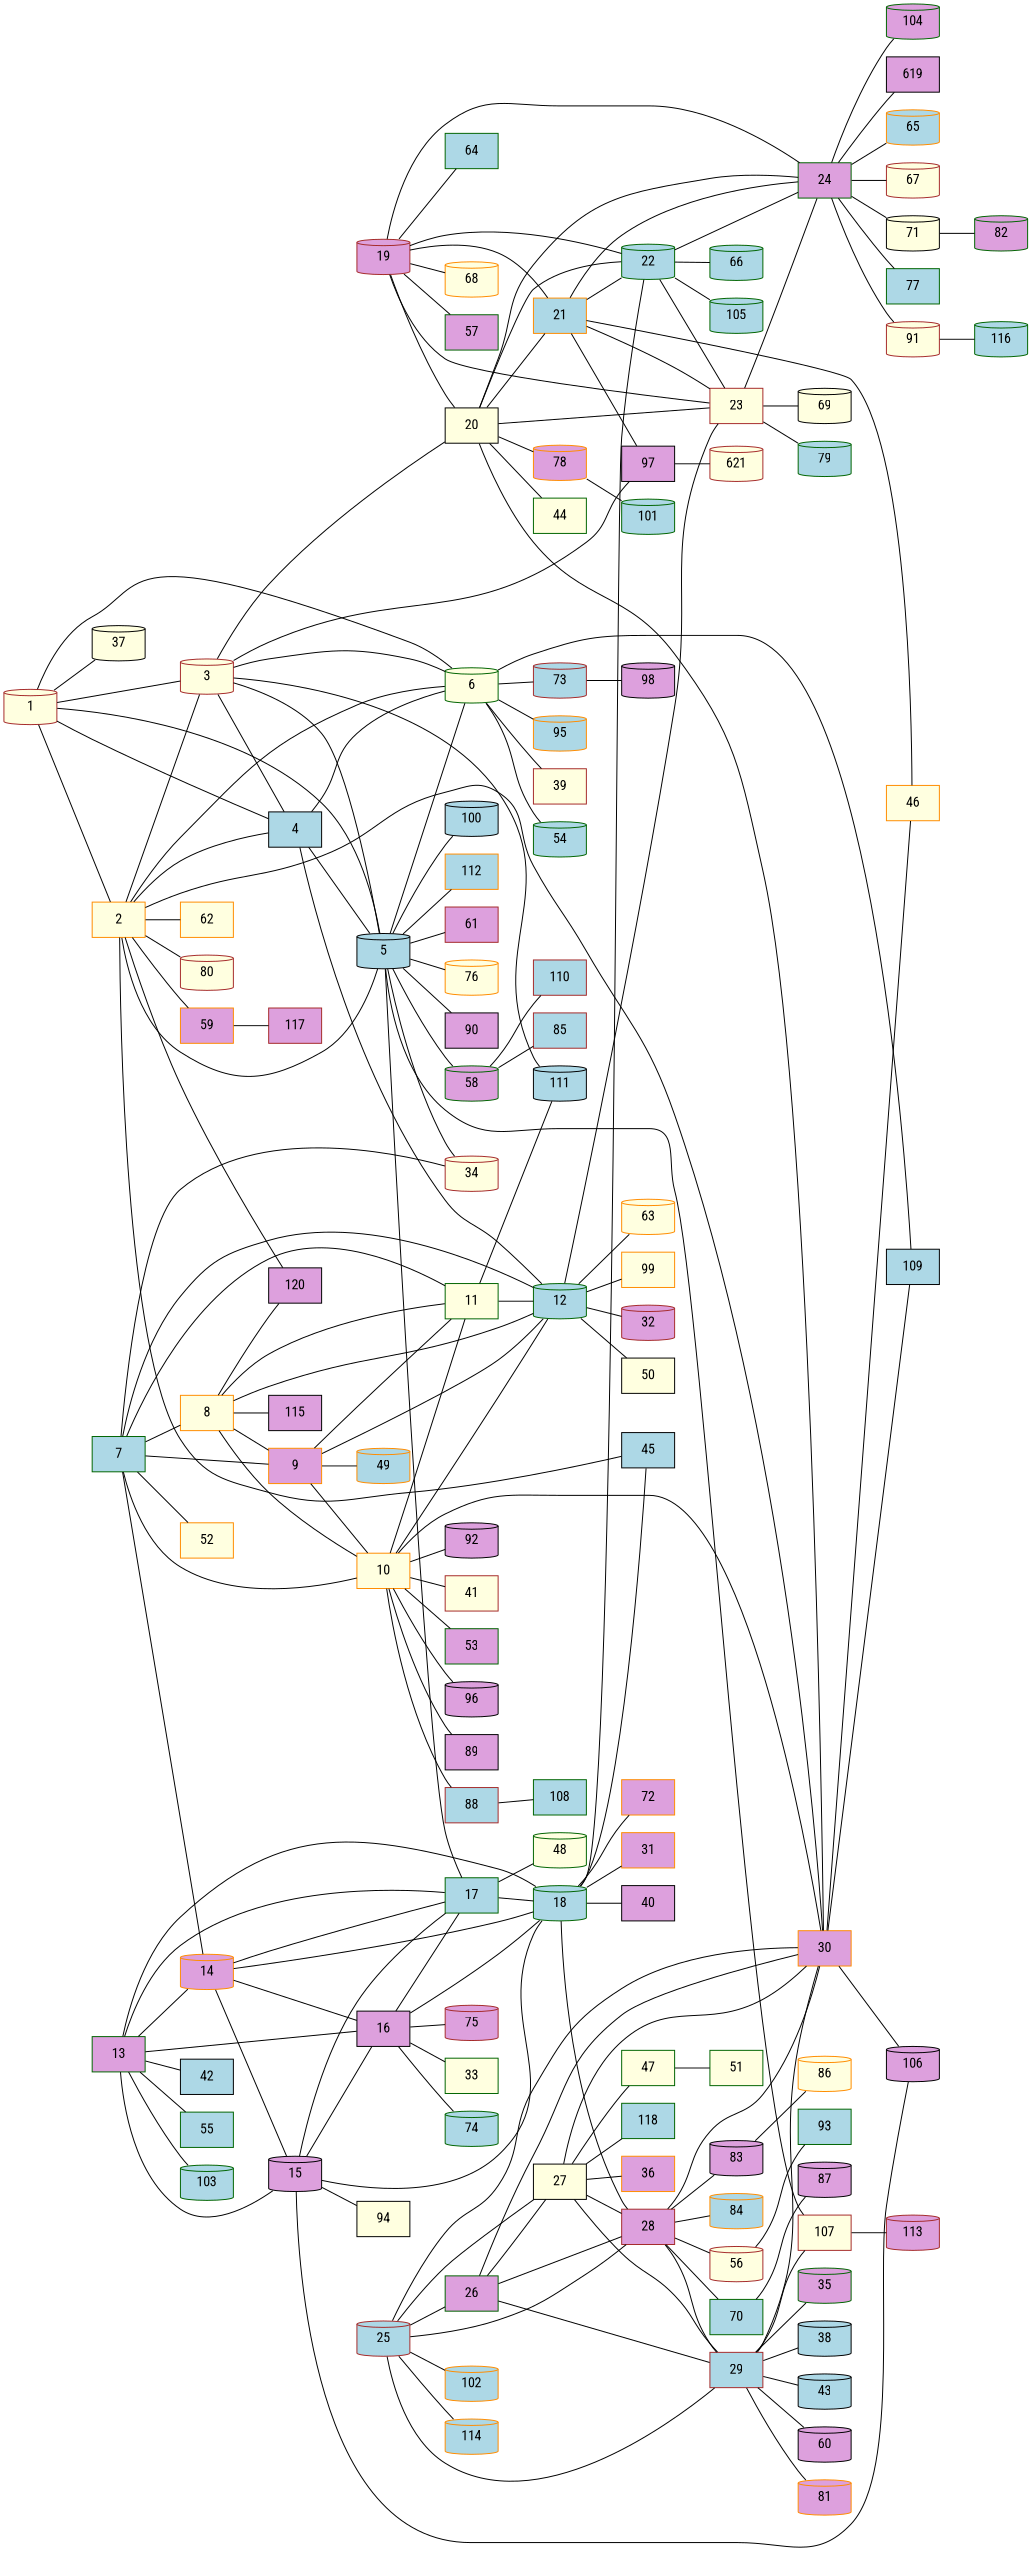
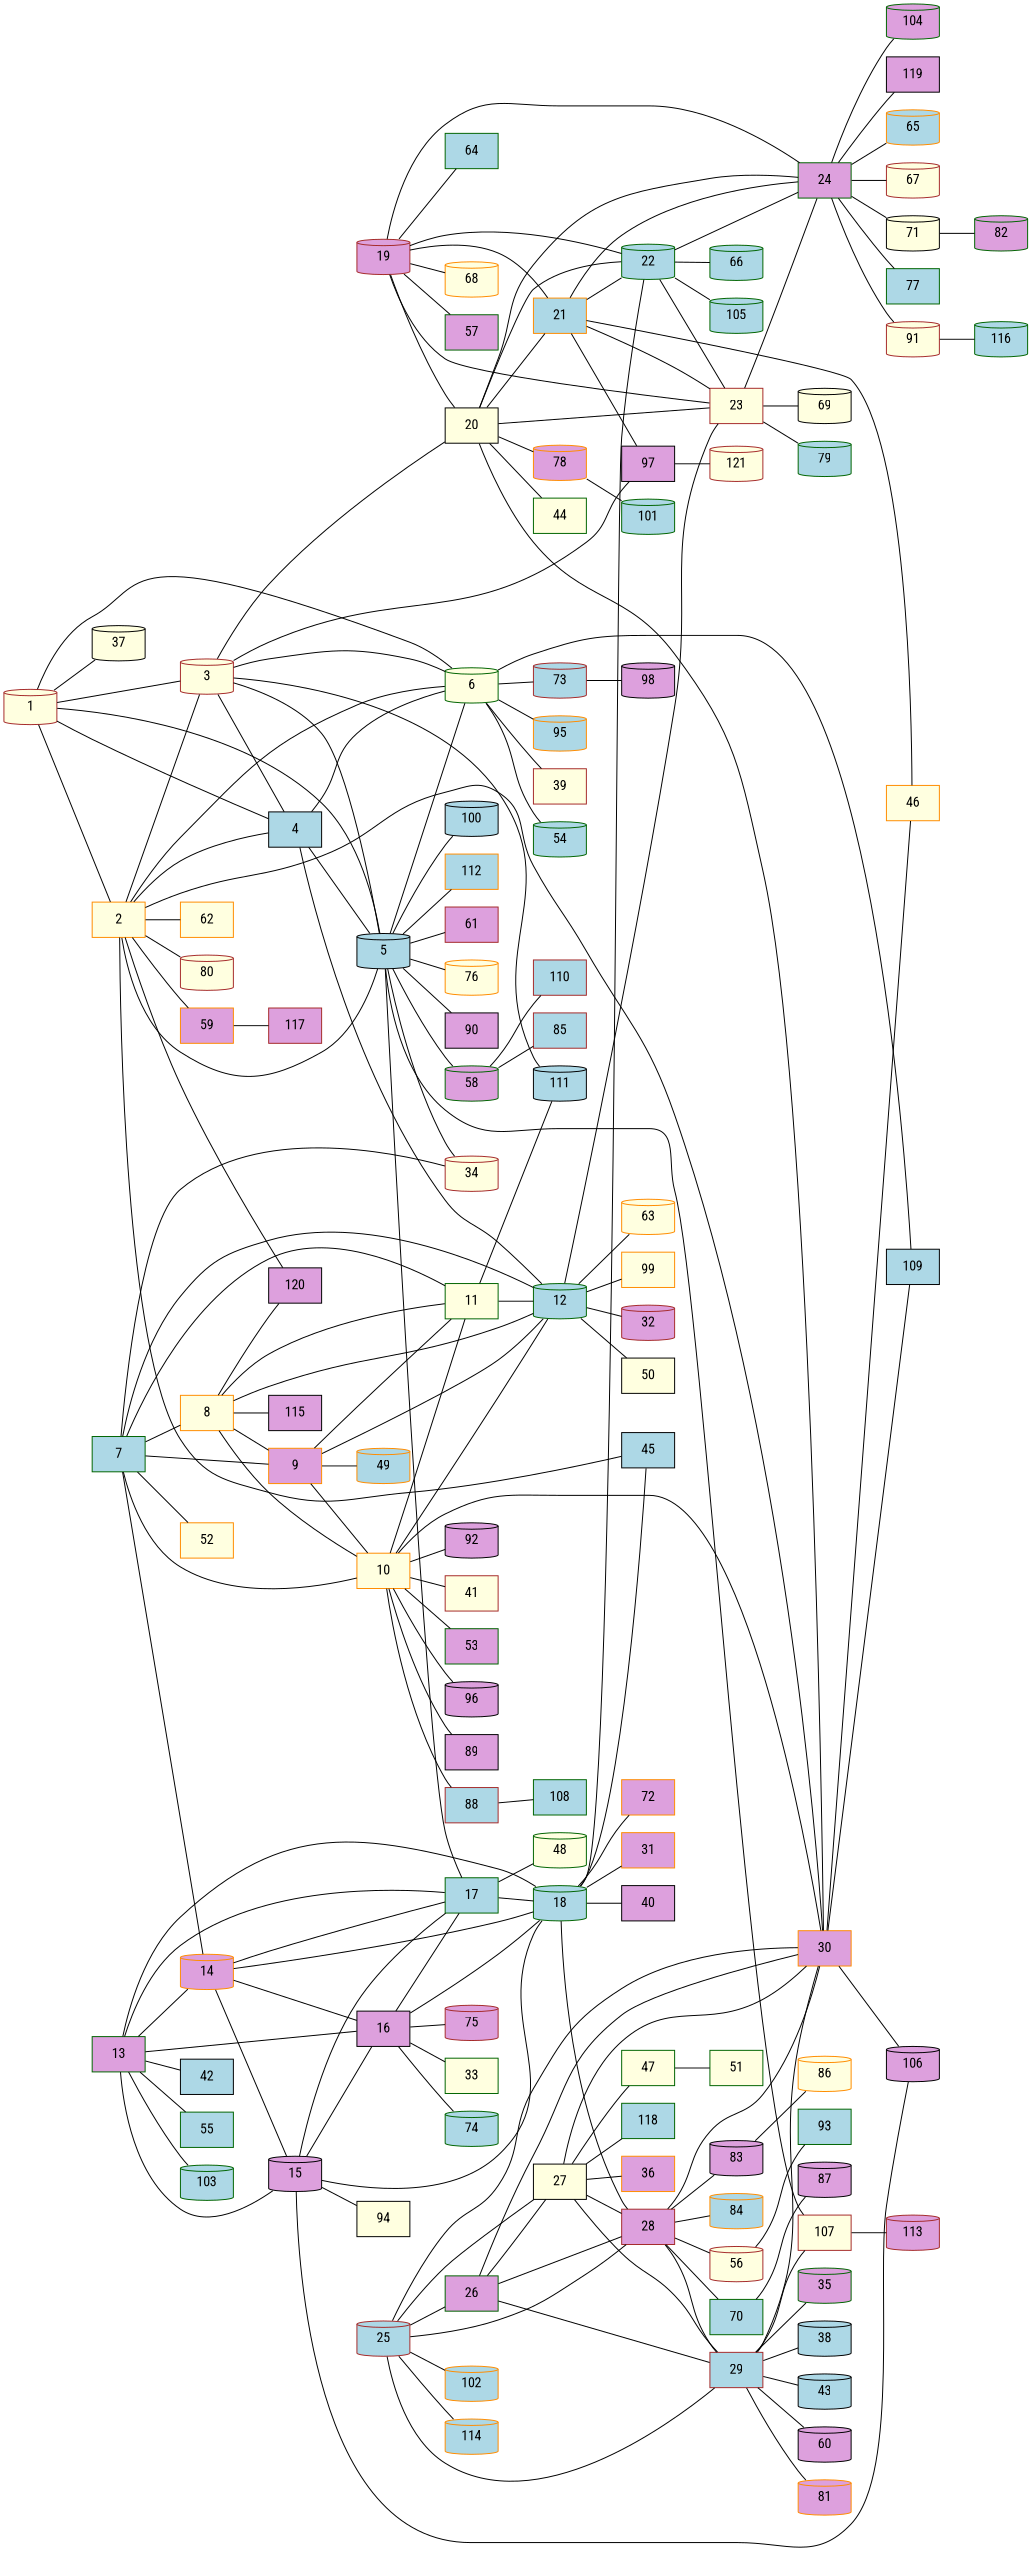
node "619": label "619" -> "119"
node "621": label "621" -> "121"
